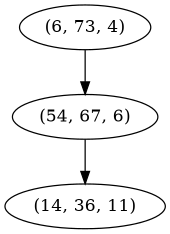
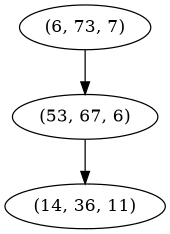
node "(6, 73, 4)": label "(6, 73, 4)" -> "(6, 73, 7)"
node "(54, 67, 6)": label "(54, 67, 6)" -> "(53, 67, 6)"
